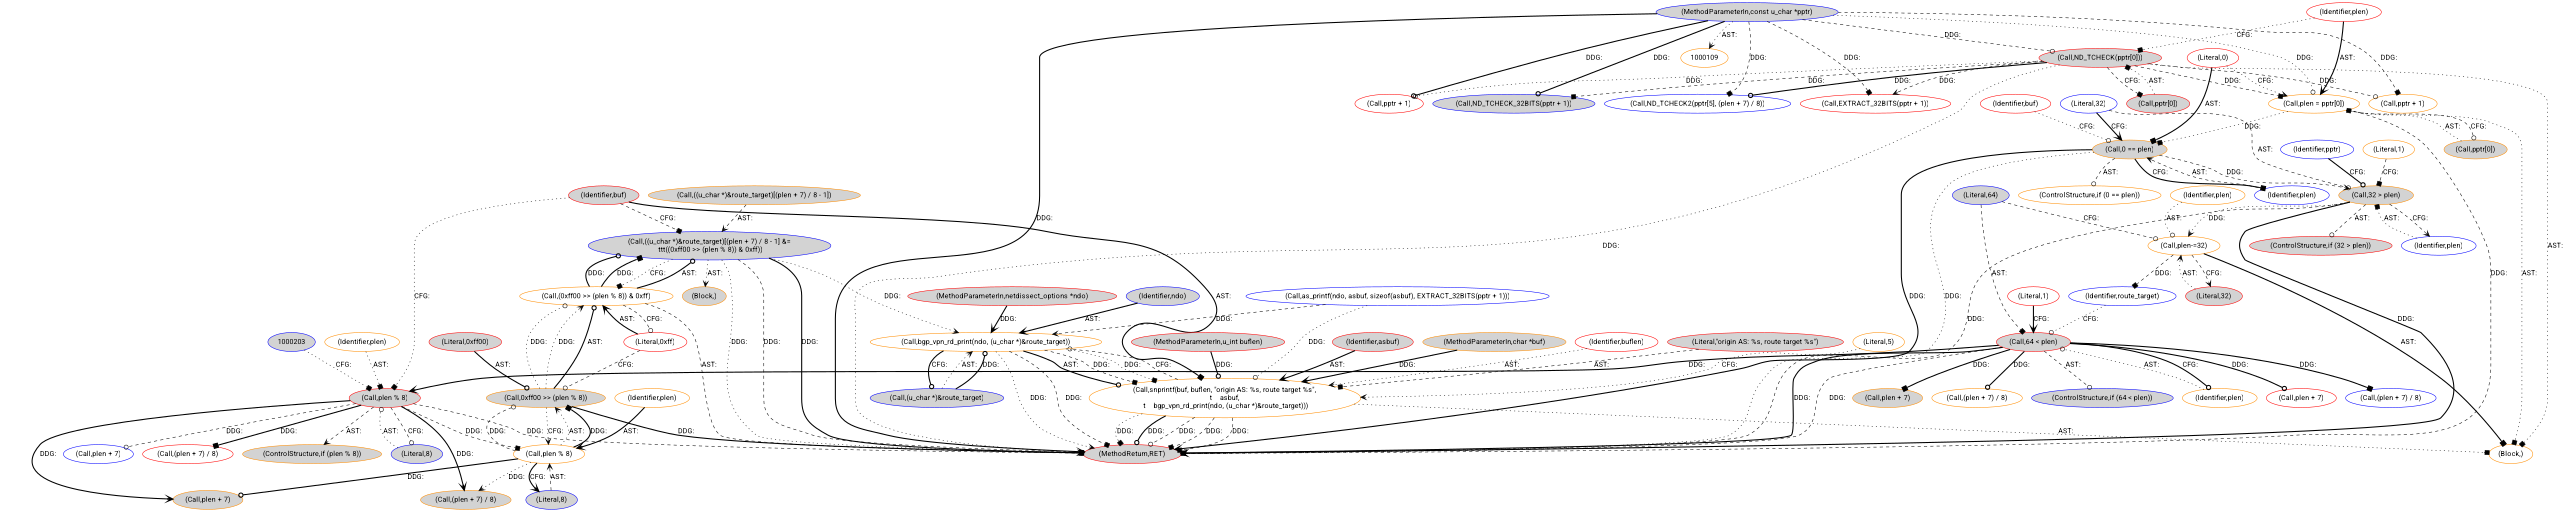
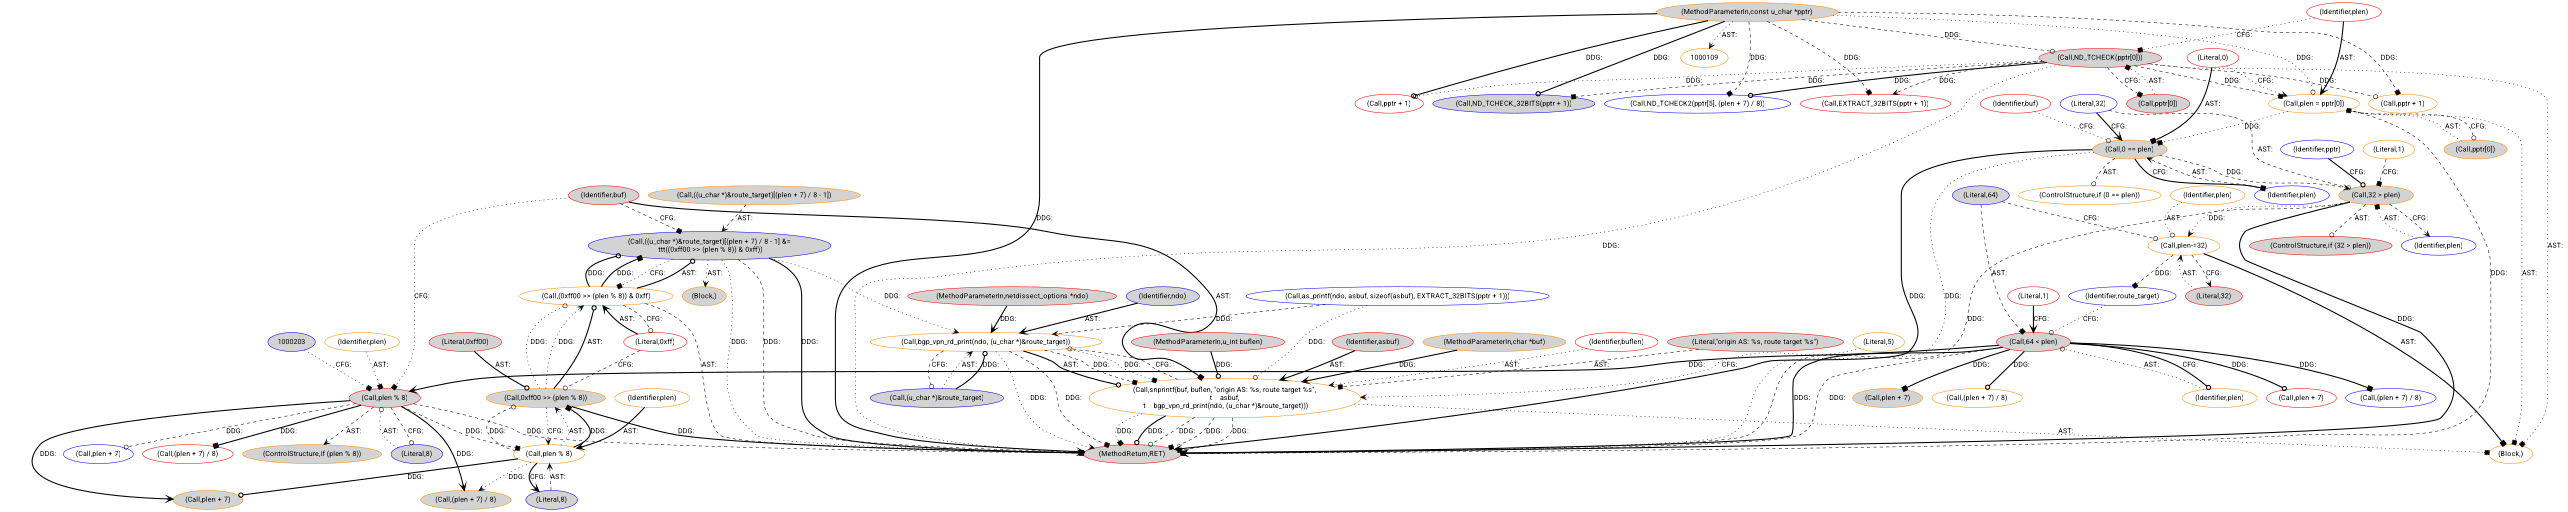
node "(MethodParameterIn,const u_char *pptr)": color blue -> darkorange
edge "(Call,bgp_vpn_rd_print(ndo, (u_char *)&route_target))" -> "(Call,(u_char *)&route_target)": style bold -> dashed
node "(ControlStructure,if (64 < plen))": removed
